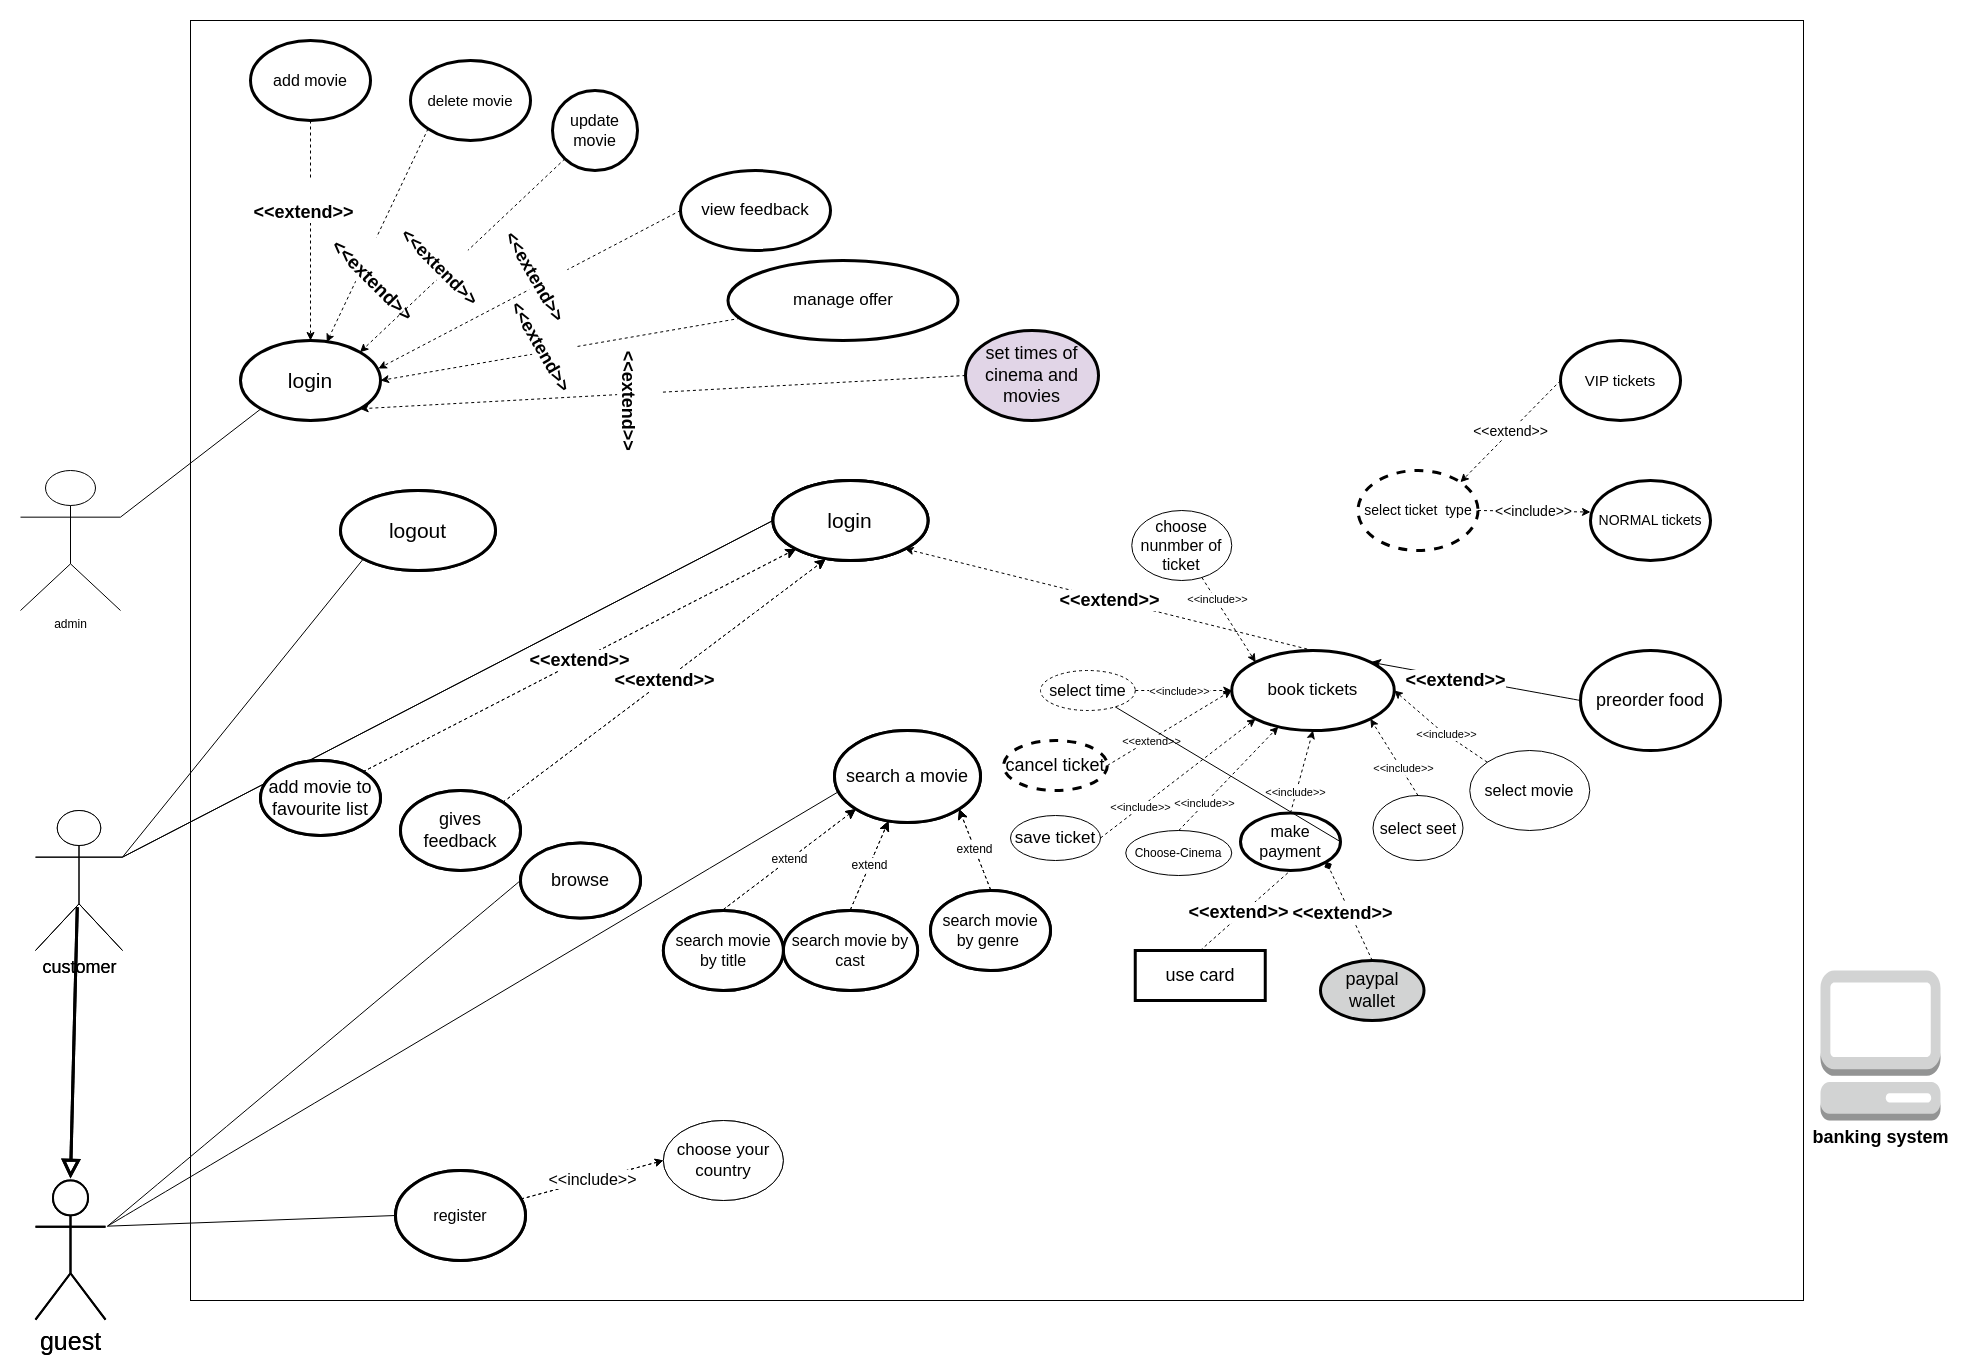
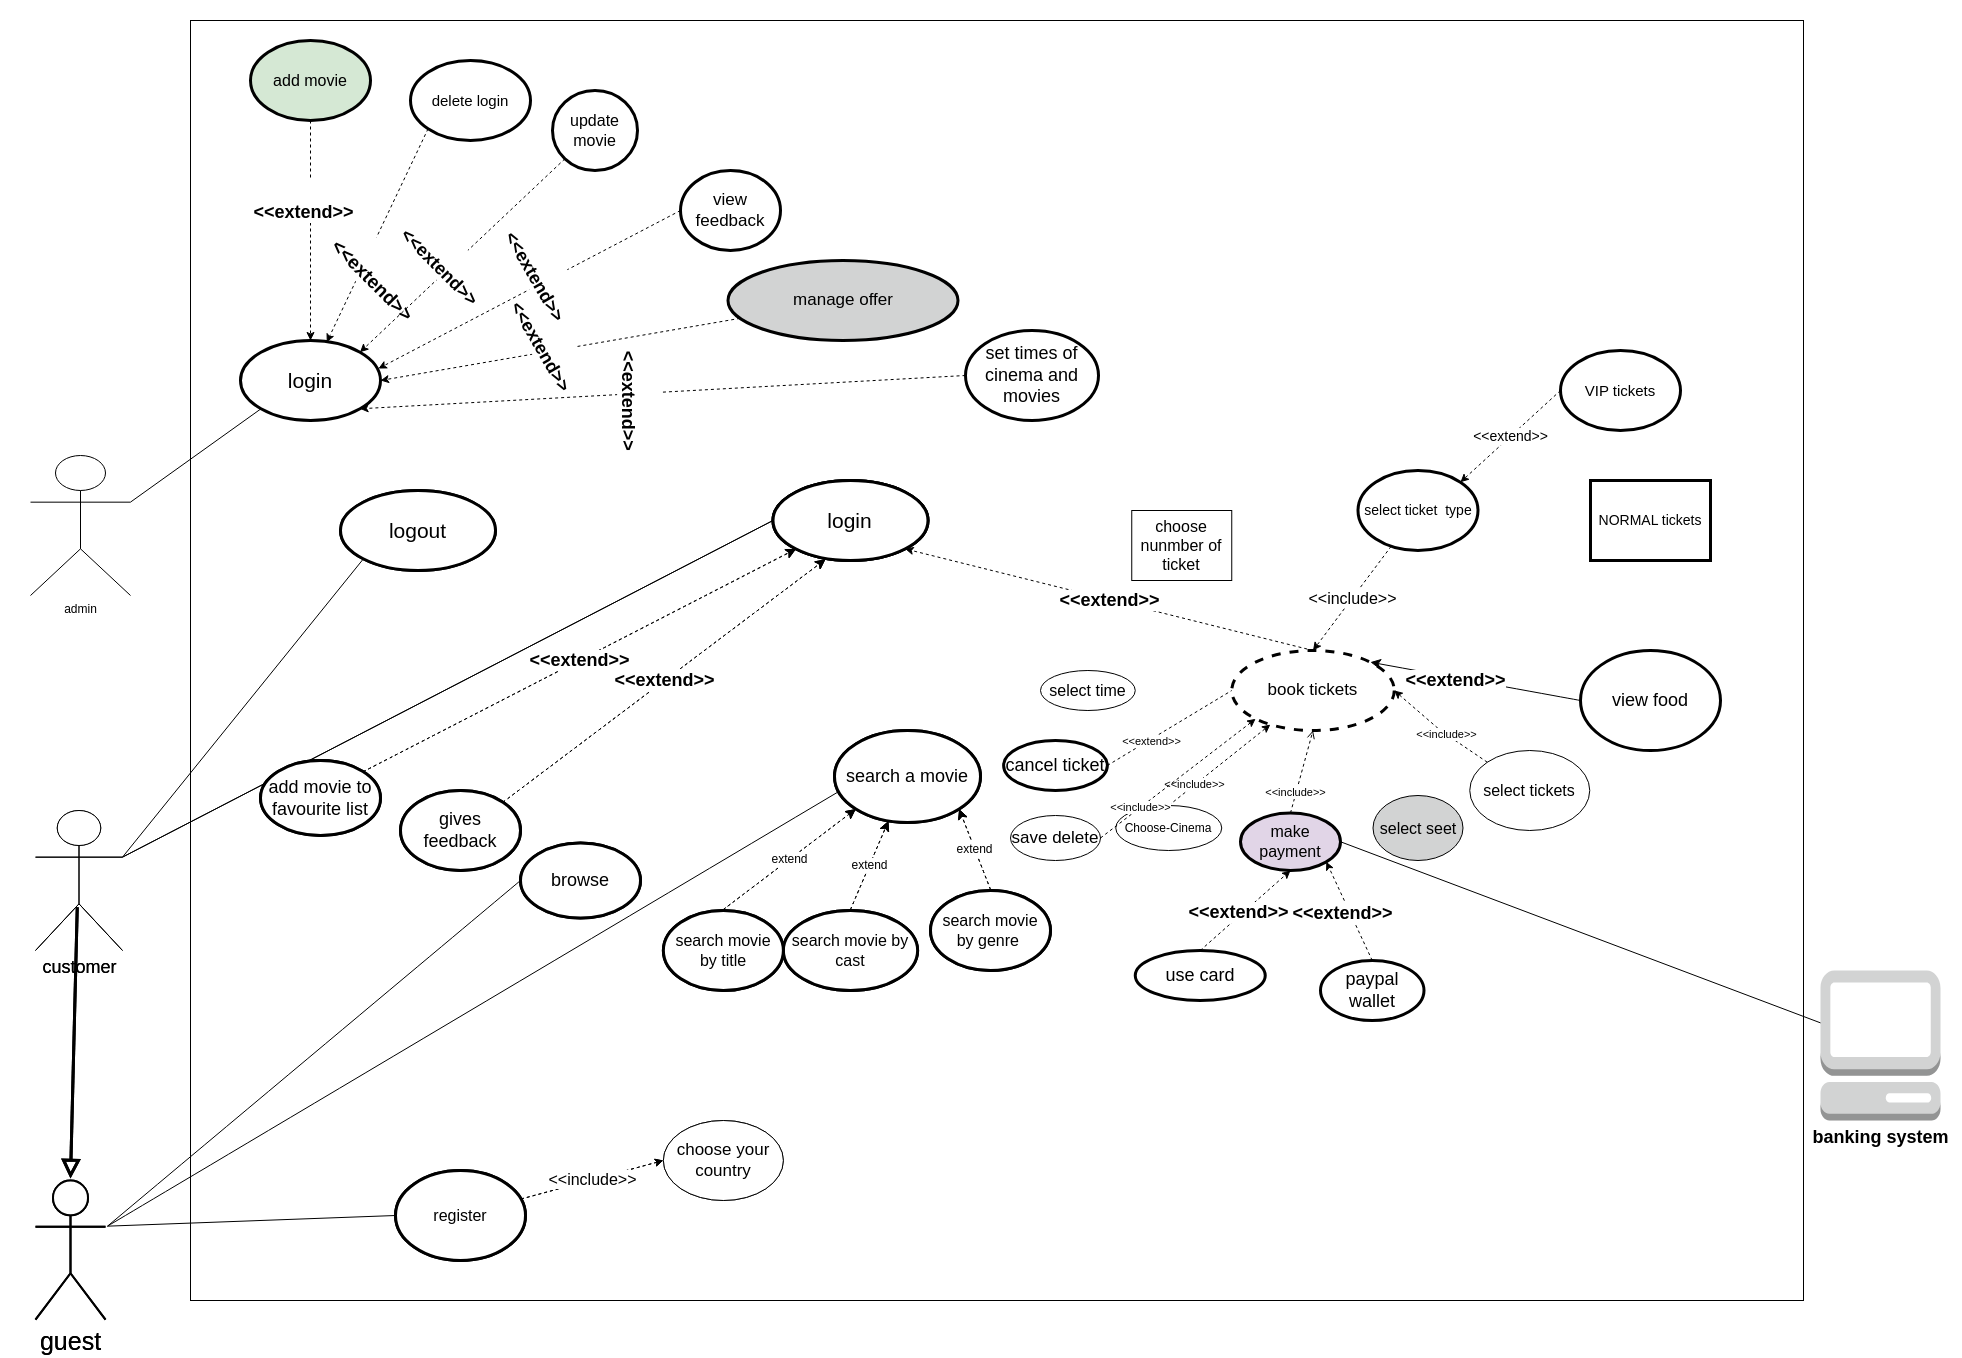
node "add movie": fillcolor #ffffff -> #d5e8d4
node "delete movie": label "delete movie" -> "delete login"
node "view feedback": size 150x80 -> 100x80
node "manage offer": fillcolor #ffffff -> #d2d3d3
node "set times of cinema and movies": fillcolor #e1d5e7 -> #ffffff
node "VIP tickets": moved (1621, 381) -> (1621, 391)
node "select ticket type": style dashed -> solid
edge "select ticket type" -> "NORMAL tickets": removed, label "<<include>>"
node "NORMAL tickets": shape ellipse -> rectangle
node "admin": moved (71, 541) -> (81, 526)
node "choose nunmber of ticket": shape ellipse -> rectangle
edge "select ticket type" -> "book tickets": added, label "<<include>>"
edge "choose nunmber of ticket" -> "book tickets": removed, label "<<include>>"
node "select time": style dashed -> solid
edge "select time" -> "book tickets": removed, label "<<include>>"
node "book tickets": style solid -> dashed
edge "cancel ticket" -> "book tickets": arrowhead classic -> none
node "preorder food": label "preorder food" -> "view food"
edge "make payment" -> "book tickets": arrowhead classic -> open
edge "select seet" -> "book tickets": removed, label "<<include>>"
node "cancel ticket": style dashed -> solid
edge "select time" -- "make payment": now "banking system" -- "make payment"
node "select movie": label "select movie" -> "select tickets"
node "select seet": fillcolor #ffffff -> #d2d3d3
node "save ticket": label "save ticket" -> "save delete"
node "make payment": fillcolor #ffffff -> #e1d5e7
node "Choose-Cinema": moved (1179, 853) -> (1169, 828)
edge "paypal wallet" -> "make payment": arrowhead diamond -> classic
edge "make payment" -- "use card": arrowhead none -> classic
node "use card": shape rectangle -> ellipse
node "paypal wallet": fillcolor #d2d3d3 -> #ffffff
